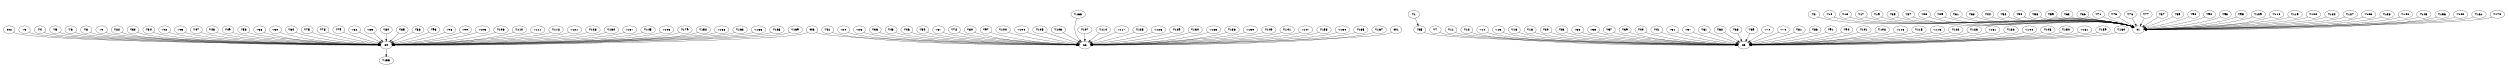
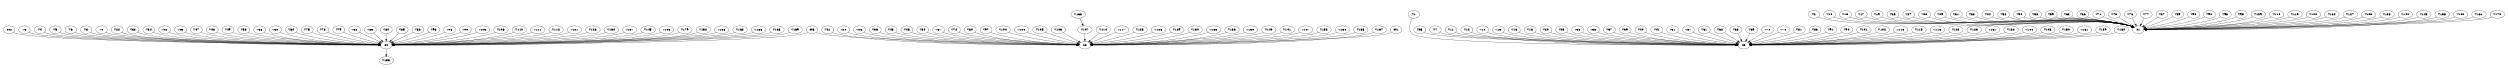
edge "v1" -> "v65": now "v1" -> "c3"
edge "v163" -> "c2": now "v163" -> "v107"
